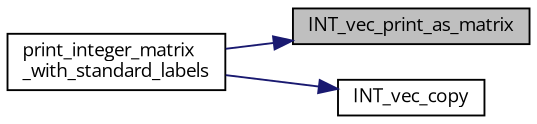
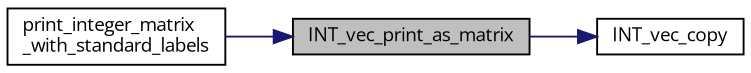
edge "print_integer_matrix _with_standard_labels" -> "INT_vec_copy": now "INT_vec_print_as_matrix" -> "INT_vec_copy"
